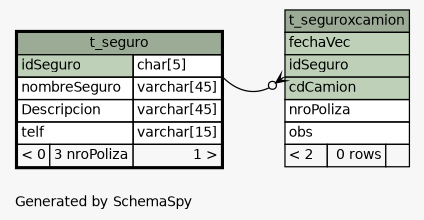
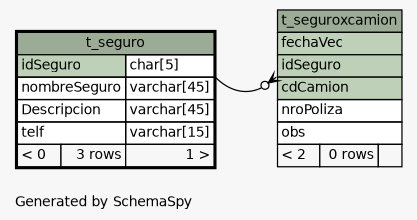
node "t_seguro": text "3 nroPoliza" -> "3 rows"
